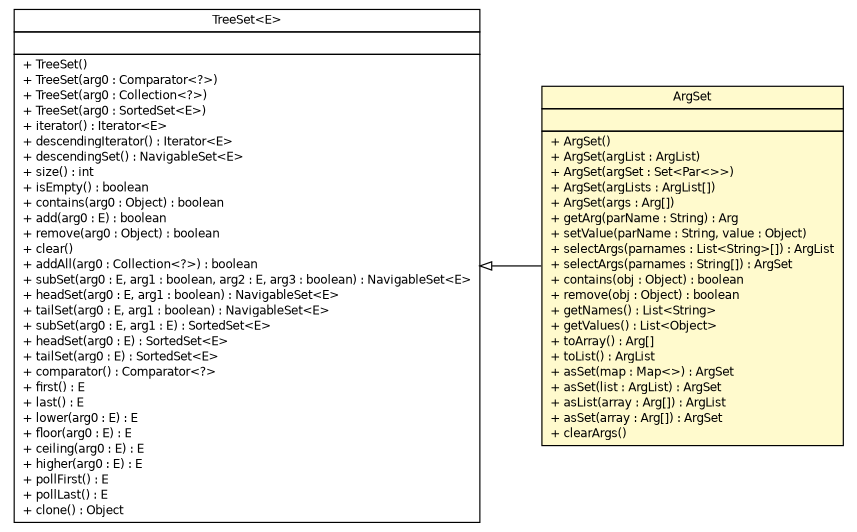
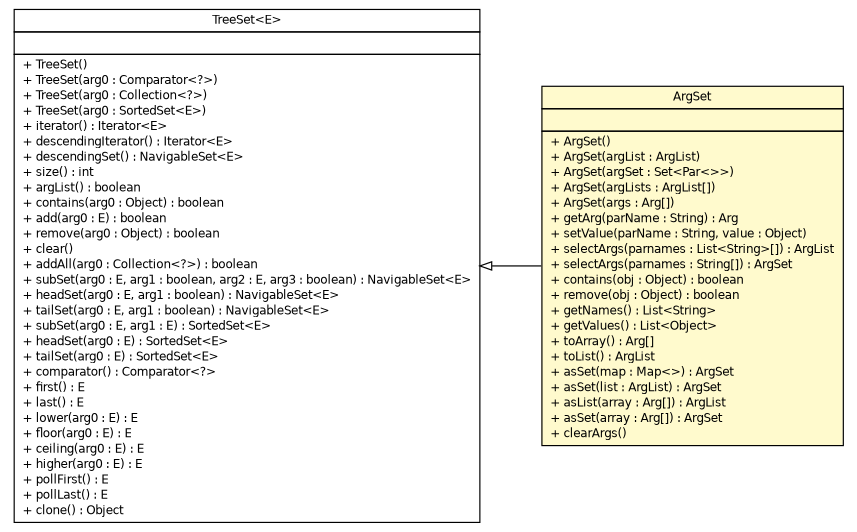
node "TreeSet<E>": text "+ isEmpty() : boolean" -> "+ argList() : boolean"
